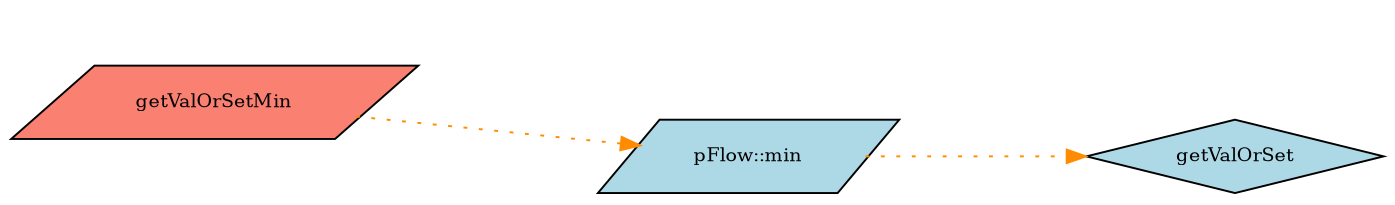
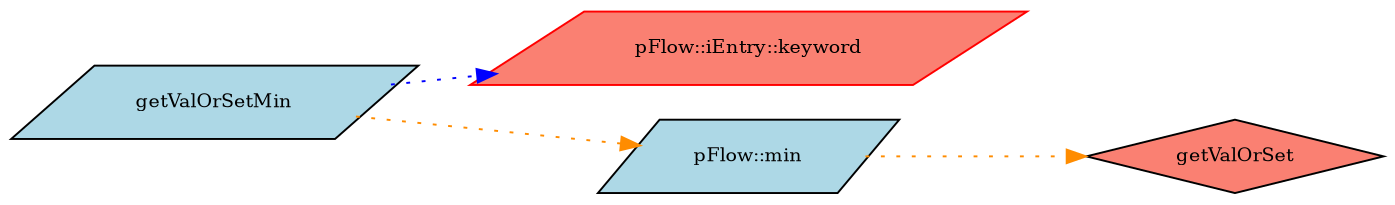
node "pFlow::iEntry::keyword": added
node "getValOrSetMin": fillcolor salmon -> lightblue
node "getValOrSet": fillcolor lightblue -> salmon
